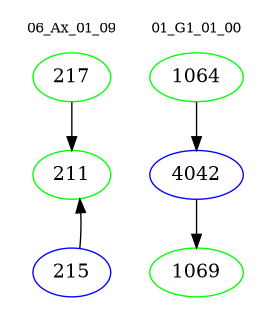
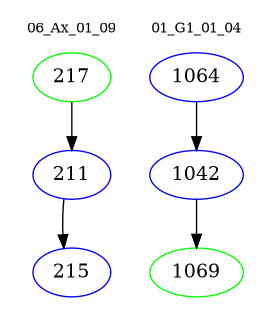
cluster "01_G1_01_00": label "01_G1_01_00" -> "01_G1_01_04"
node "1064": color green -> blue
node "211": color green -> blue
node "4042": label "4042" -> "1042"
edge "215" -> "211": reversed
